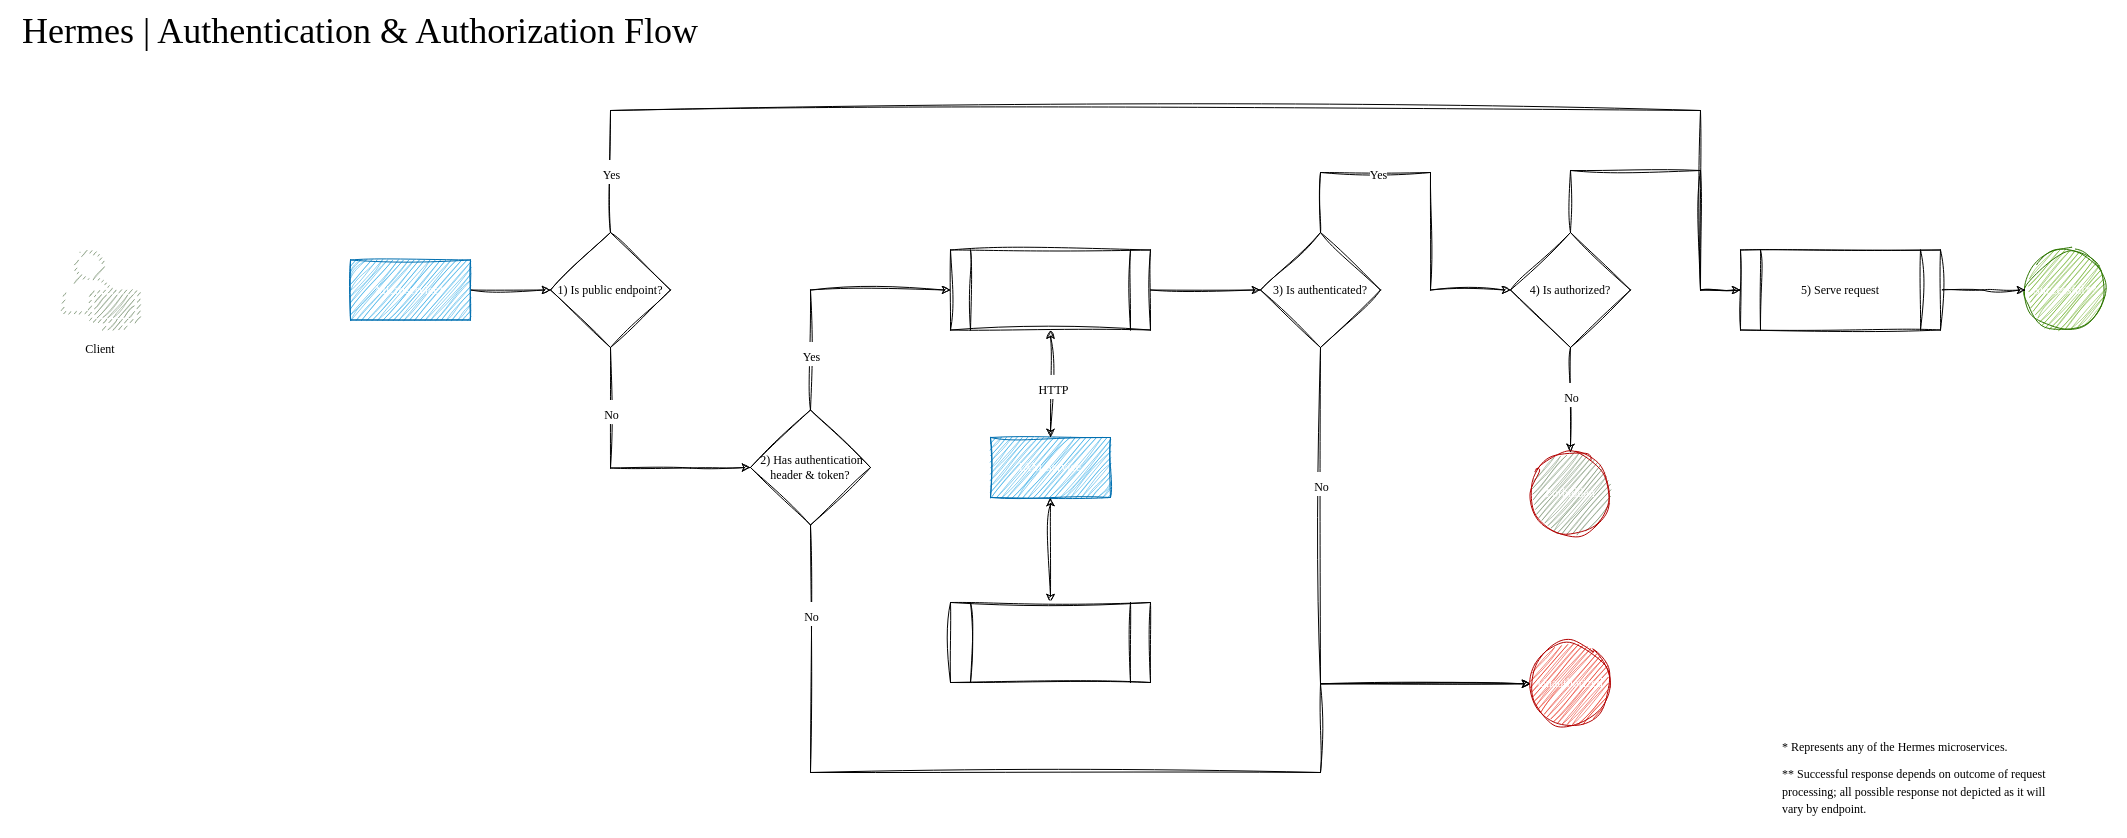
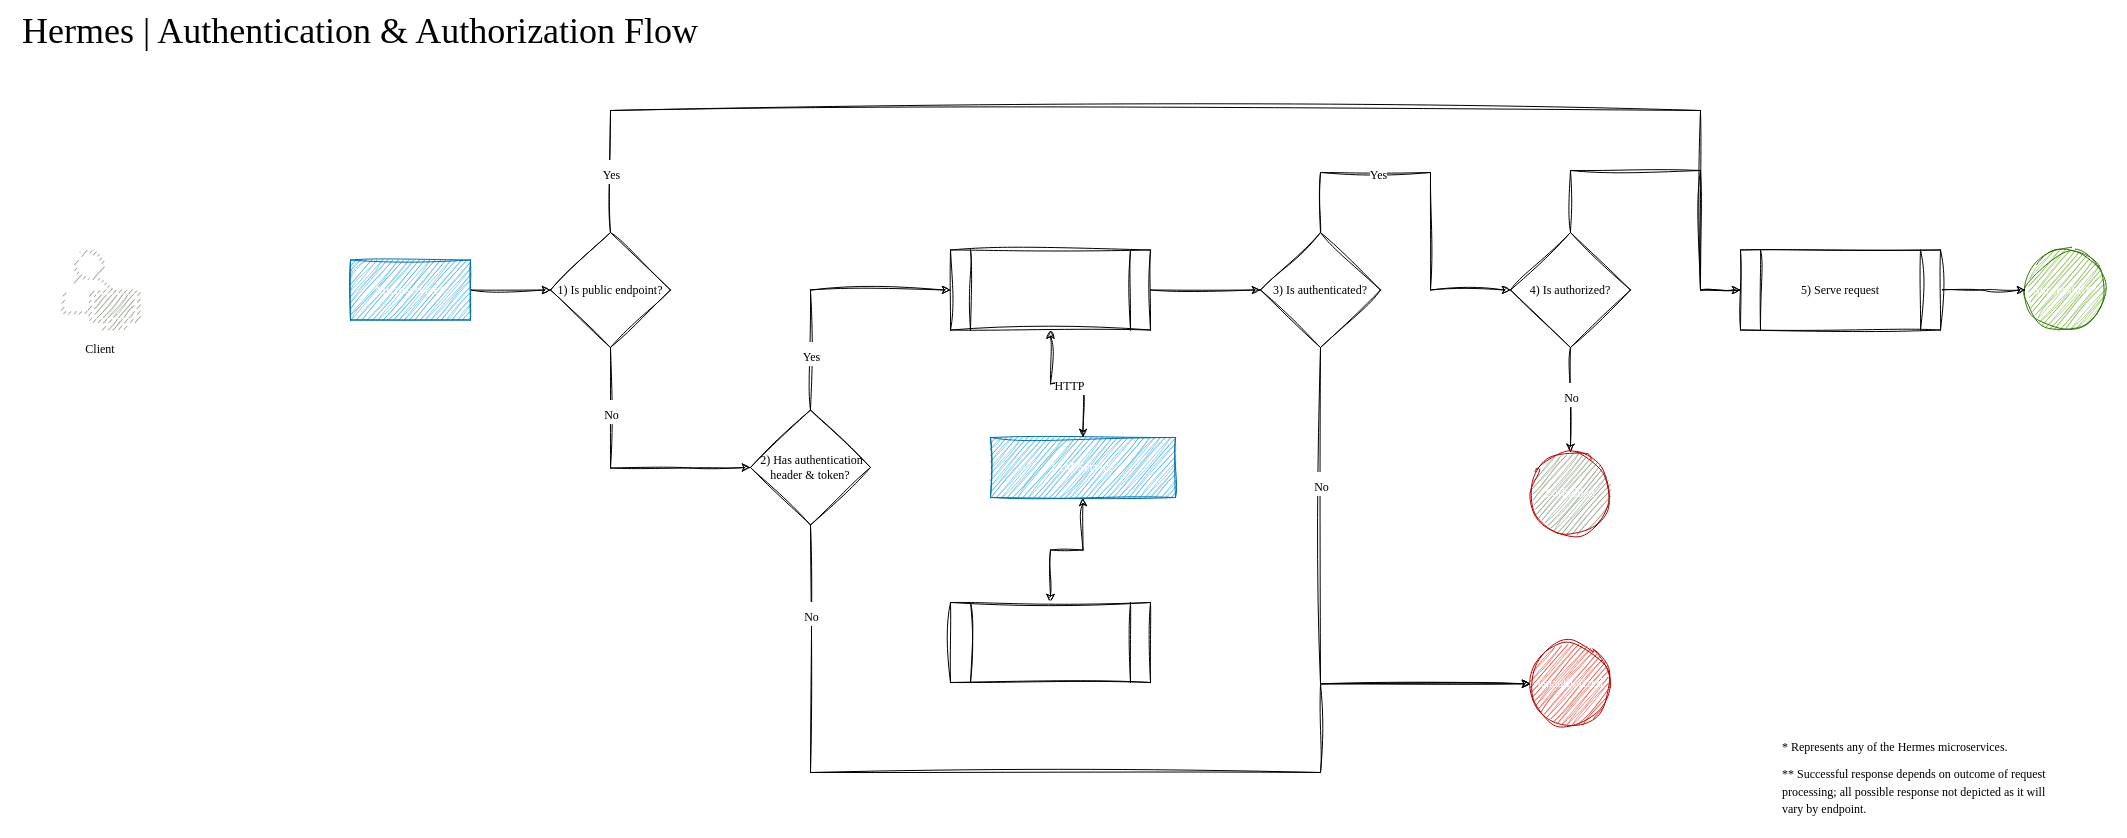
node "IAM Service": size 120x60 -> 185x60
